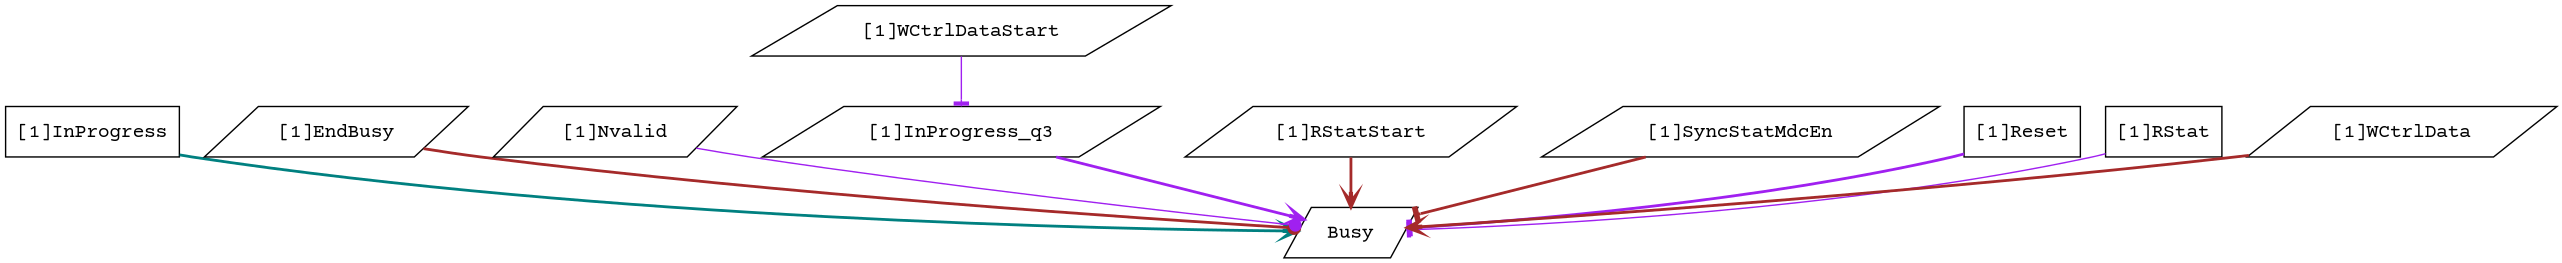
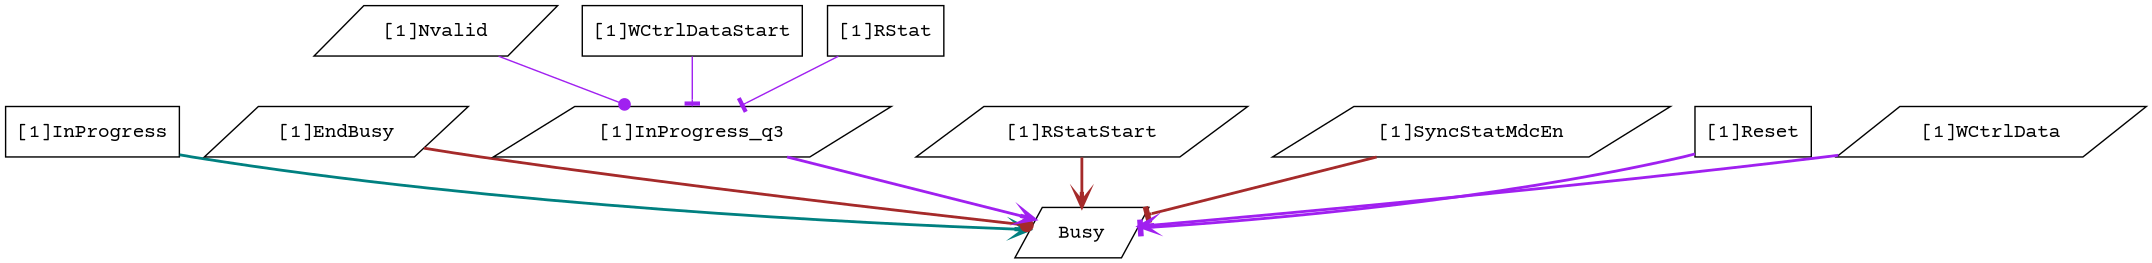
node "[1]WCtrlDataStart": shape parallelogram -> box
edge "[1]WCtrlData" -> "Busy": color brown -> purple
edge "[1]Nvalid" -> "Busy": now "[1]Nvalid" -> "[1]InProgress_q3"
edge "[1]RStat" -> "Busy": now "[1]RStat" -> "[1]InProgress_q3"
